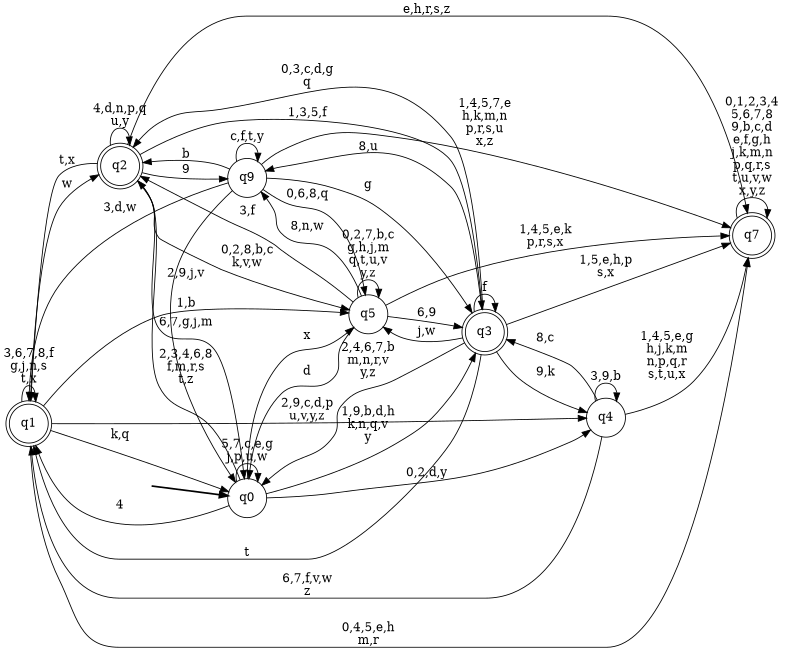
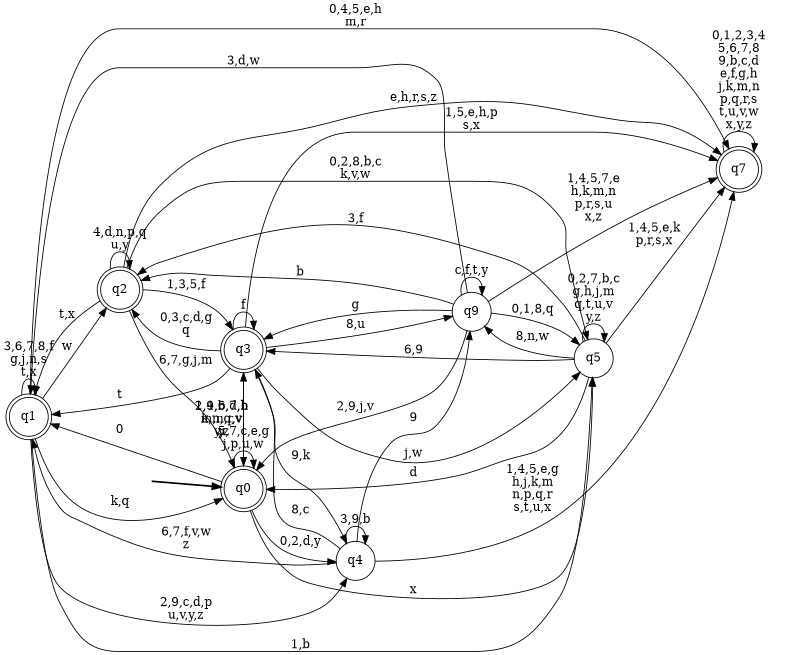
edge "q2" -> "q9": now "q4" -> "q9"
edge "q9" -> "q5": label "0,6,8,q" -> "0,1,8,q"
edge "q0" -> "q2": removed, label "2,3,4,6,8 f,m,r,s t,z"
node "q0": shape circle -> doublecircle
edge "q0" -> "q1": label "4" -> "0"
